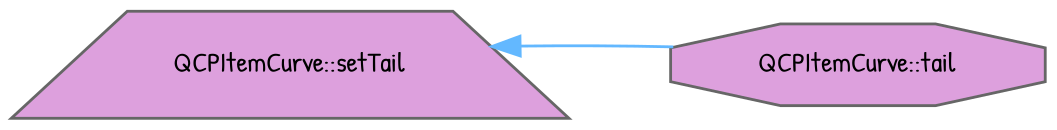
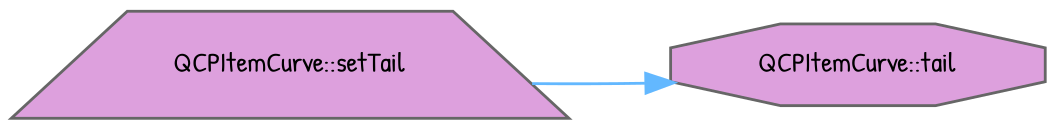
edge "QCPItemCurve::tail" -> "QCPItemCurve::setTail": reversed
